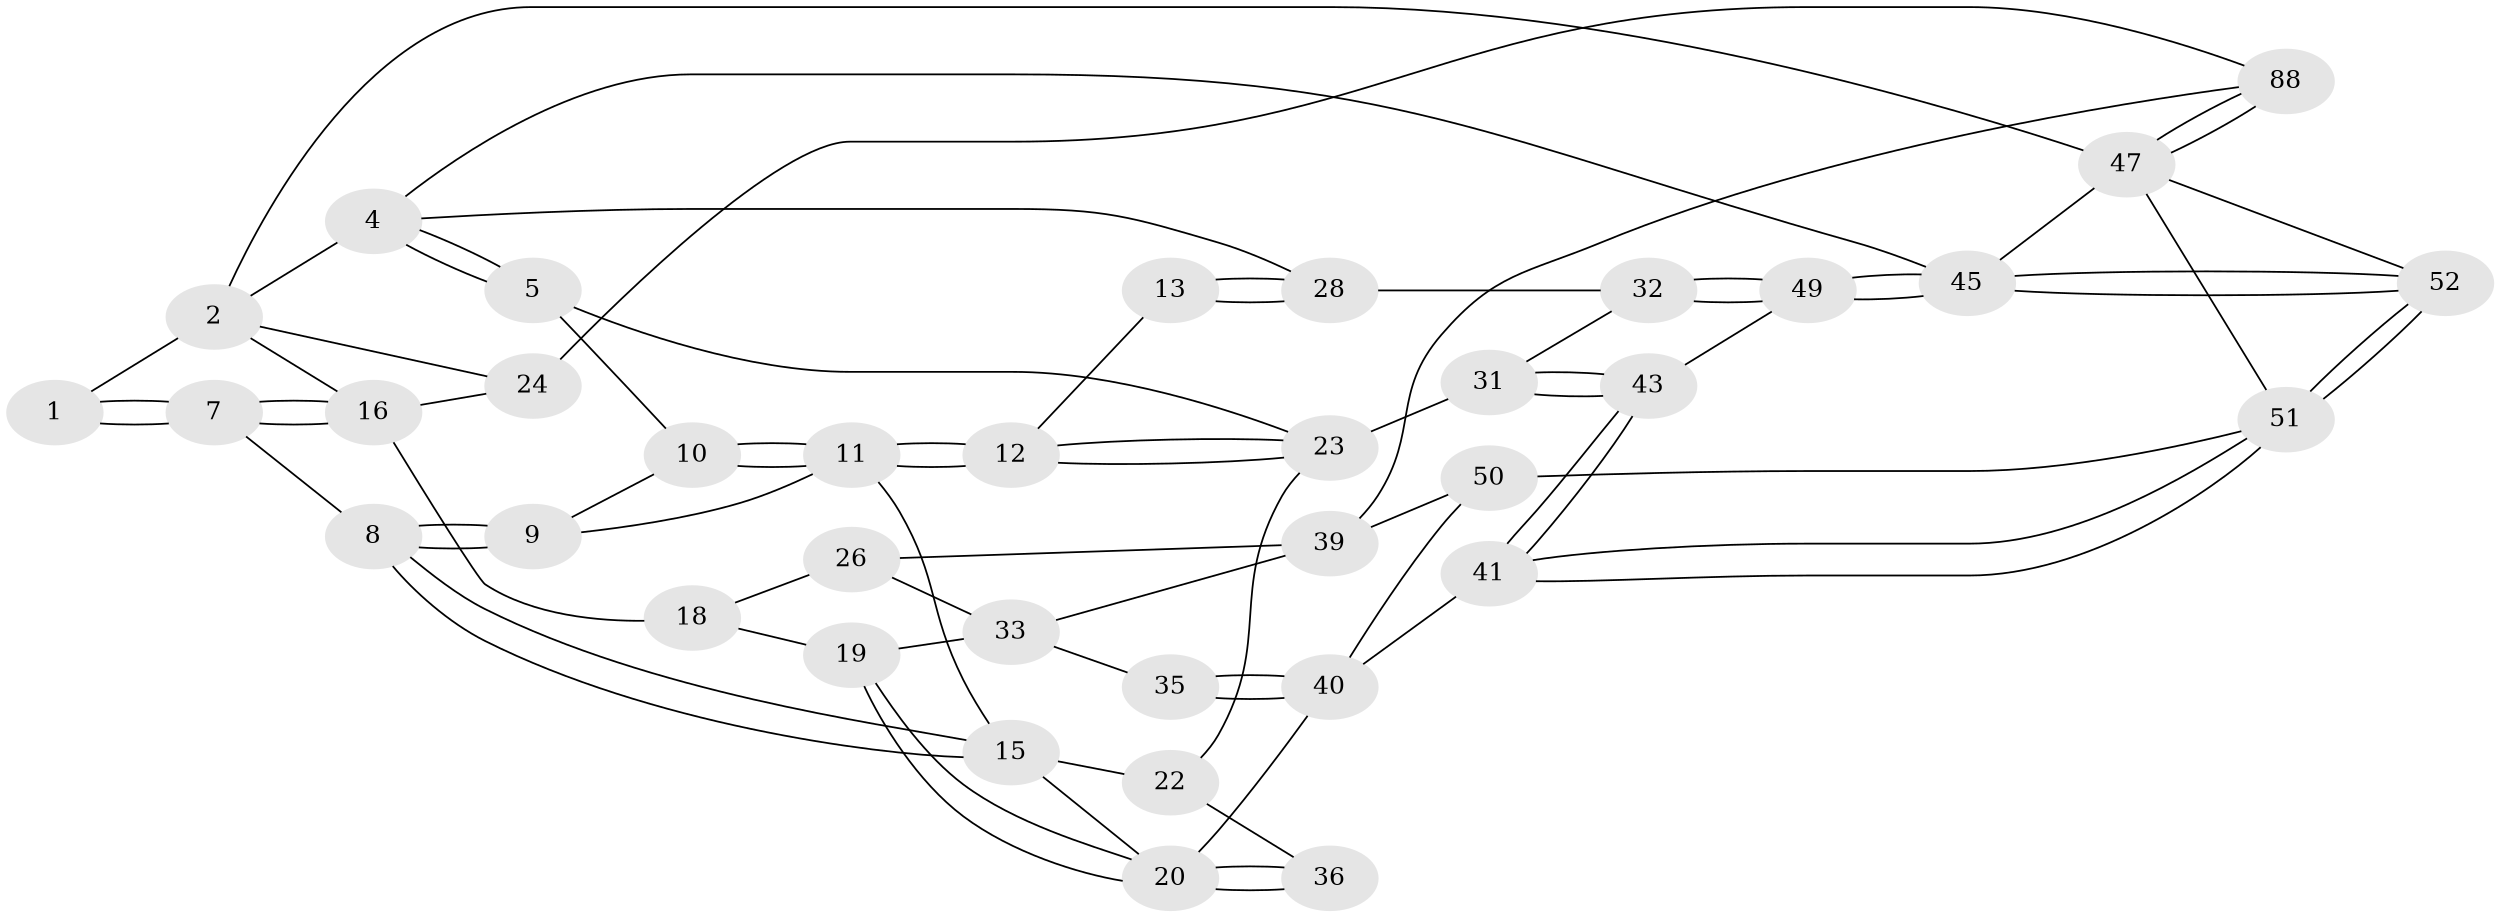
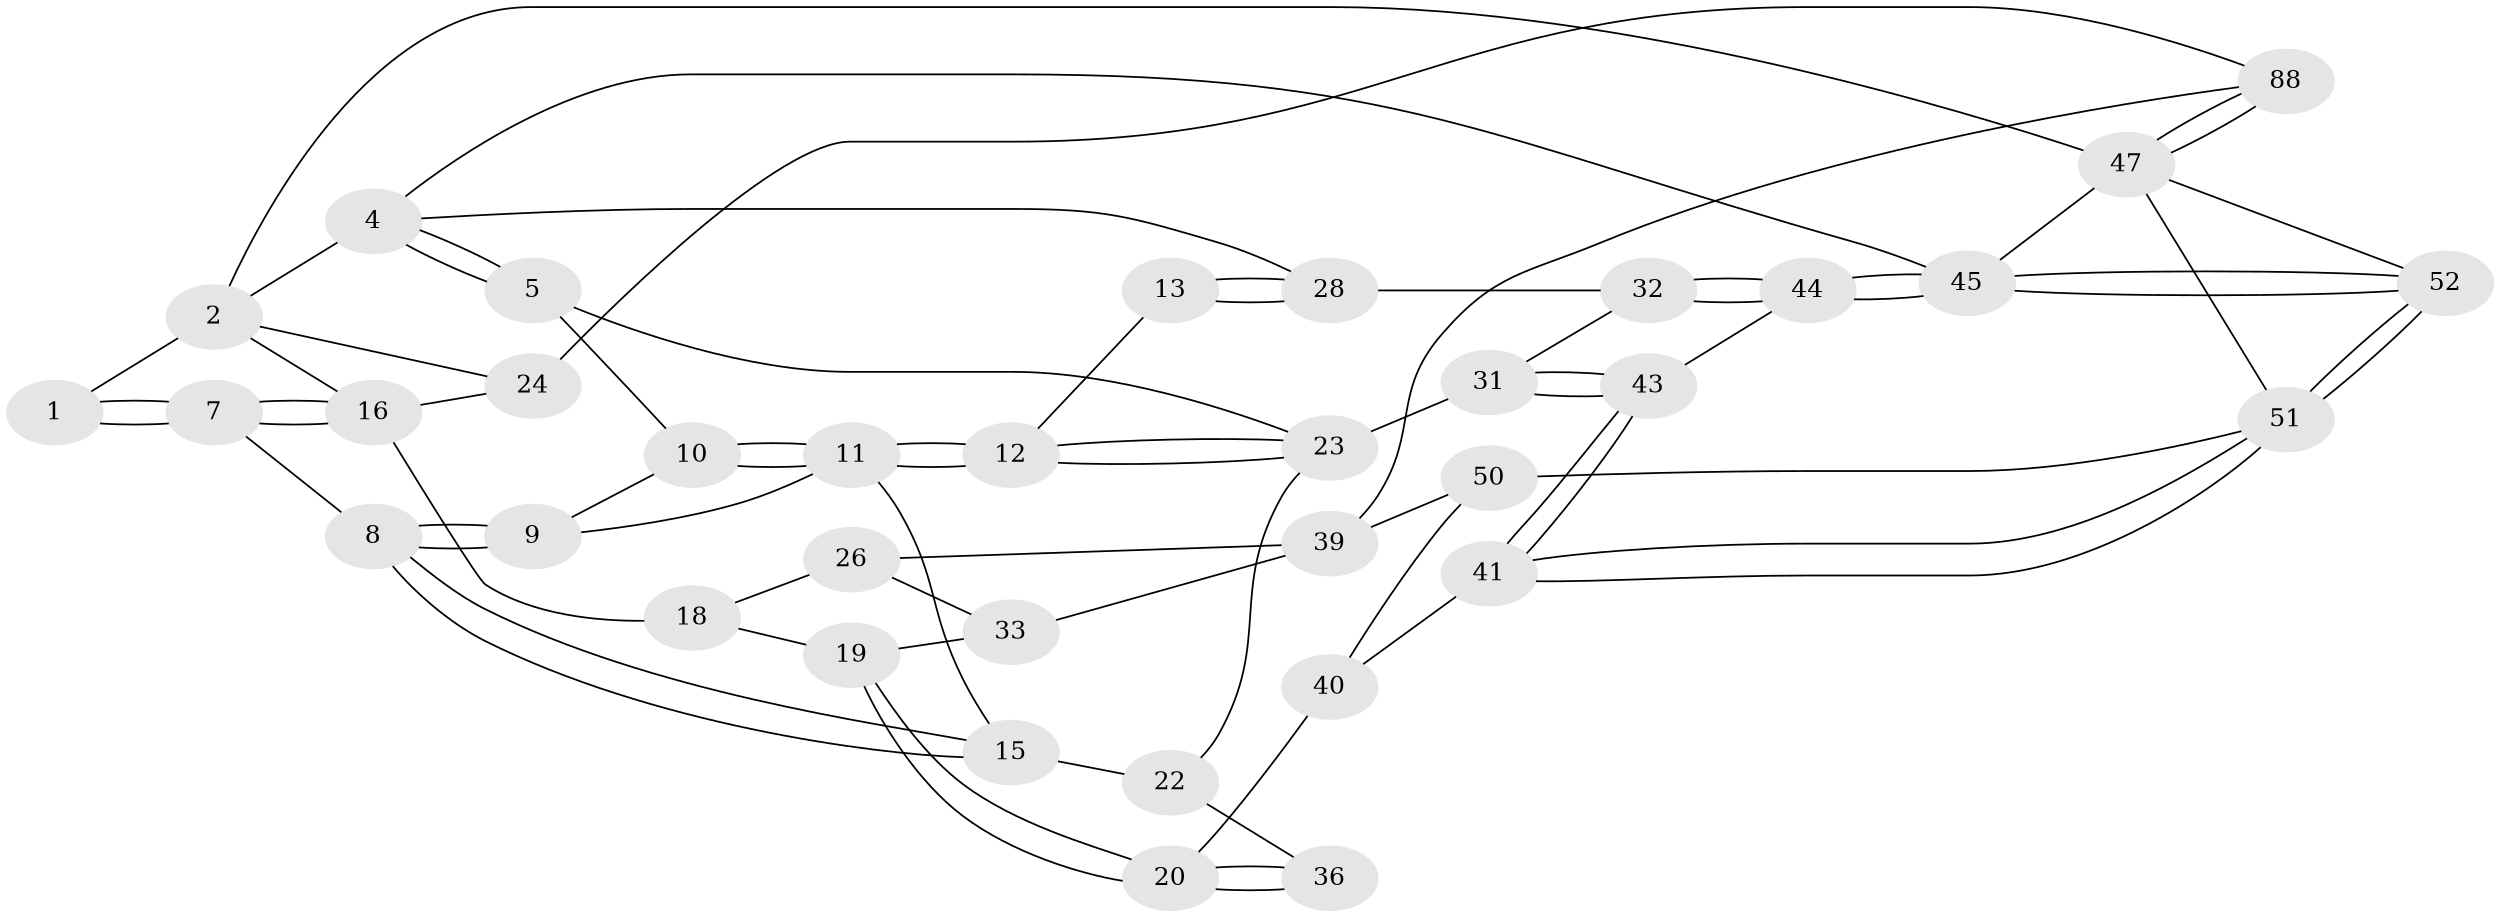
node "49": label "49" -> "44"
node "35": removed
edge "15" -- "20": removed
